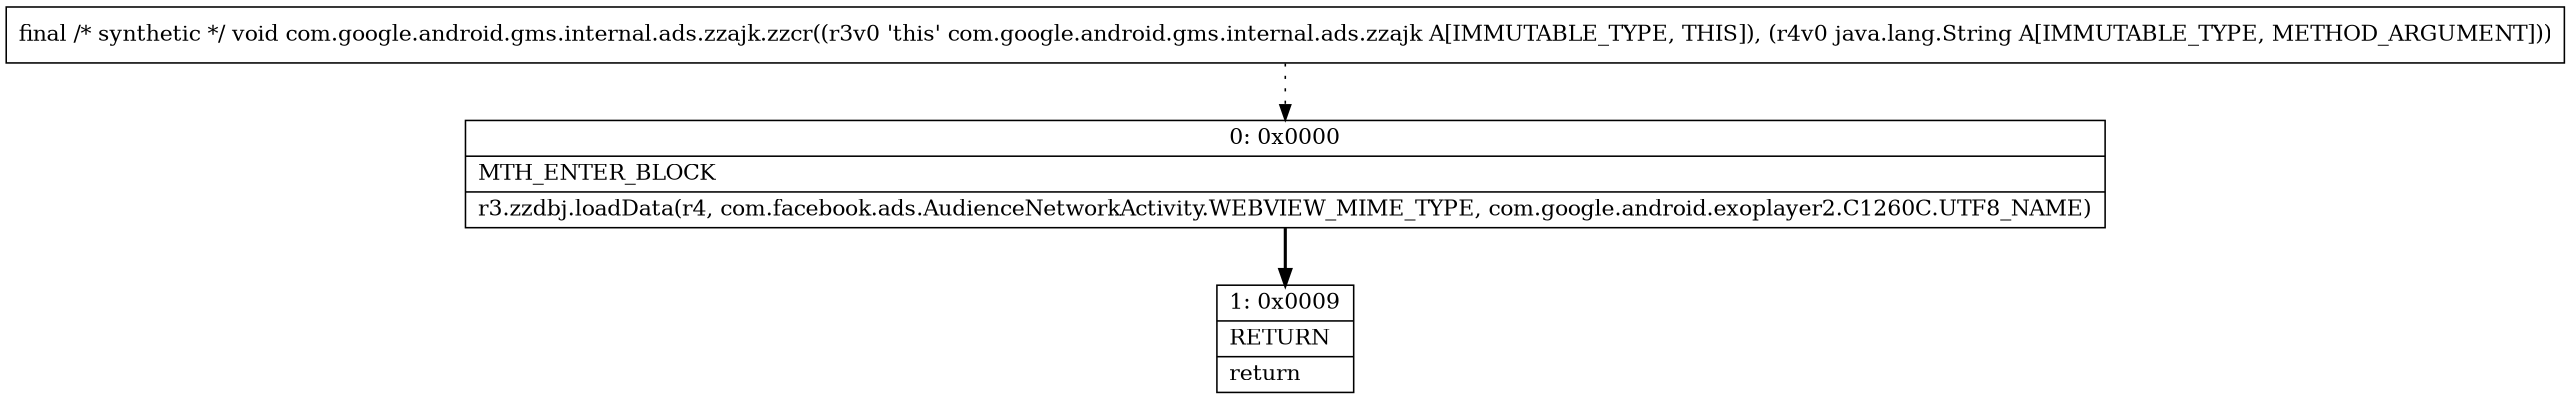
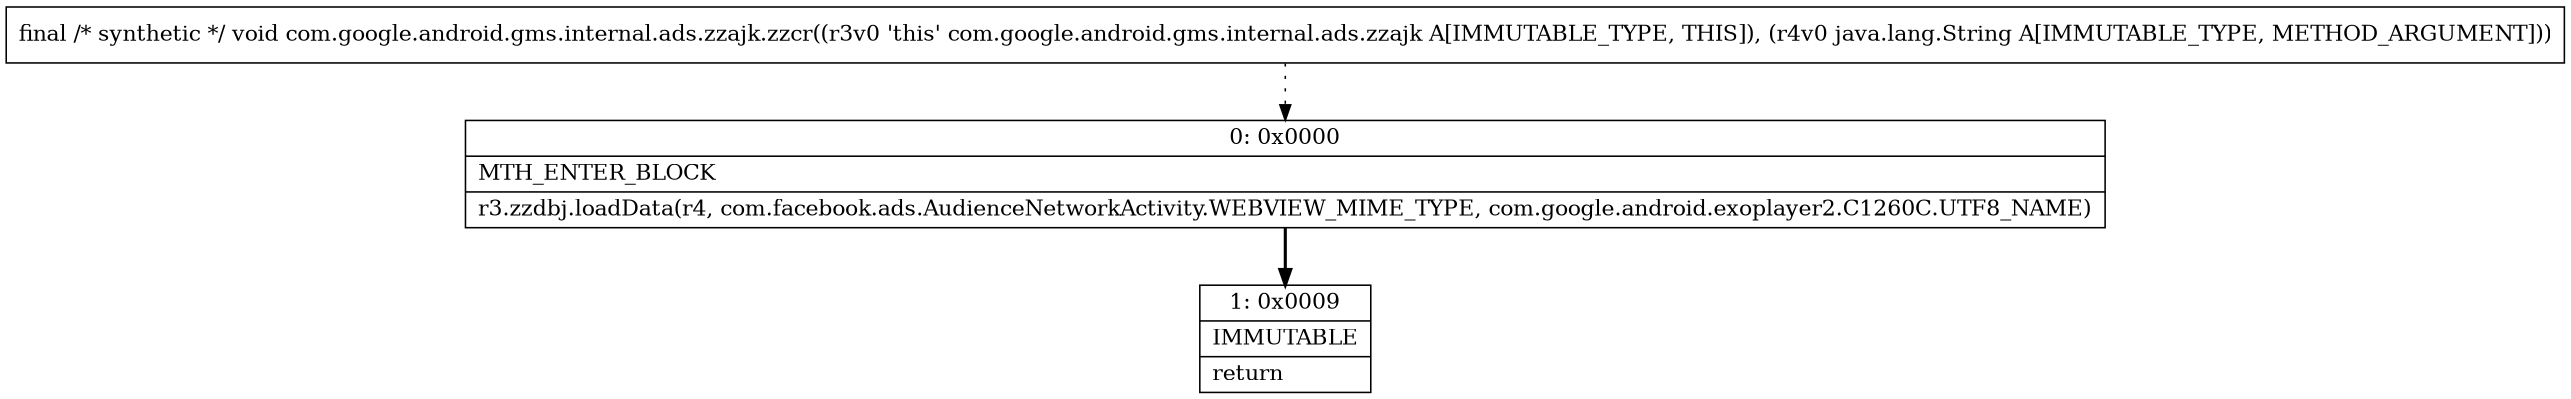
node "1: 0x0009": text "RETURN" -> "IMMUTABLE"
